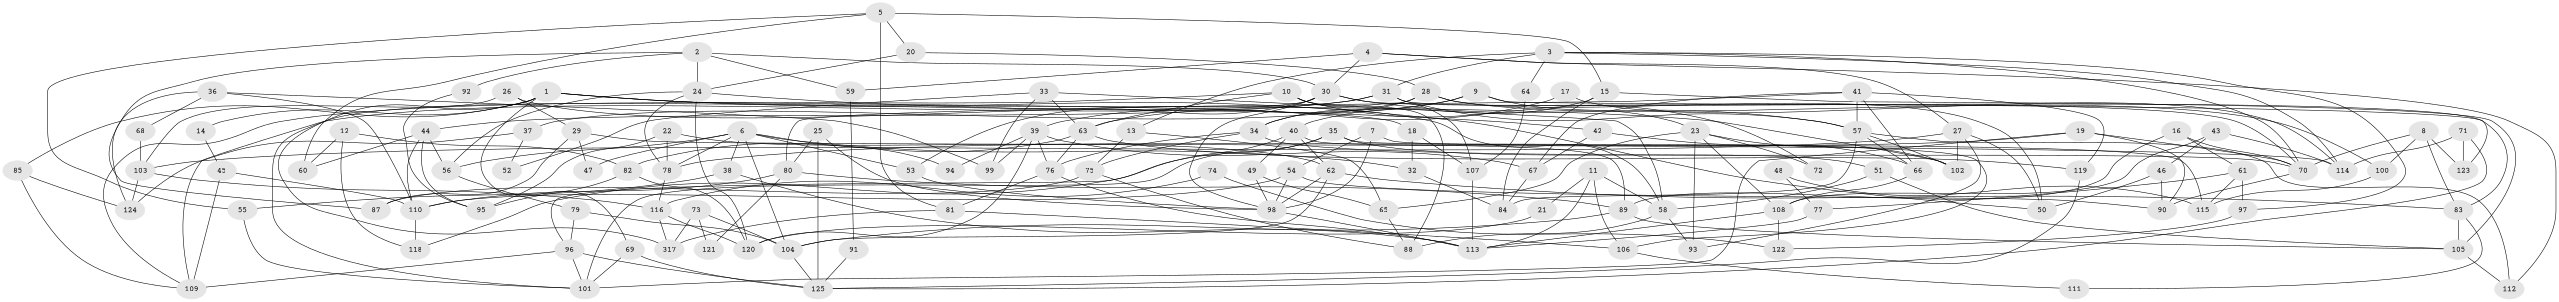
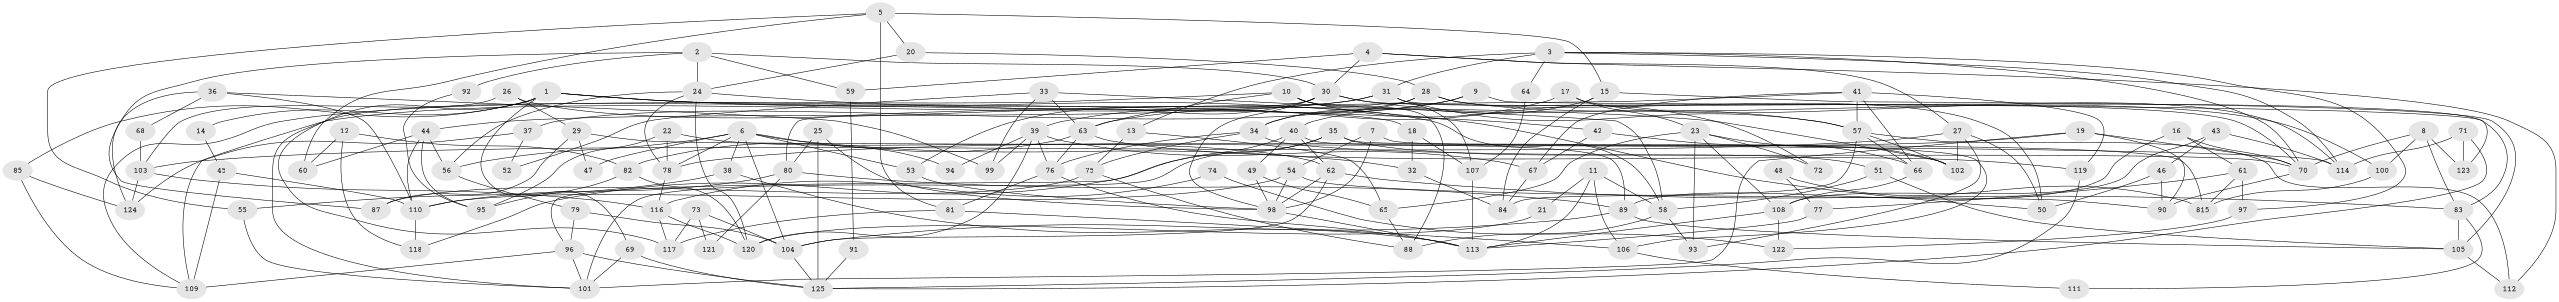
edge "9" -- "23": now "17" -- "23"
node "115": label "115" -> "815"
node "317": label "317" -> "117"
